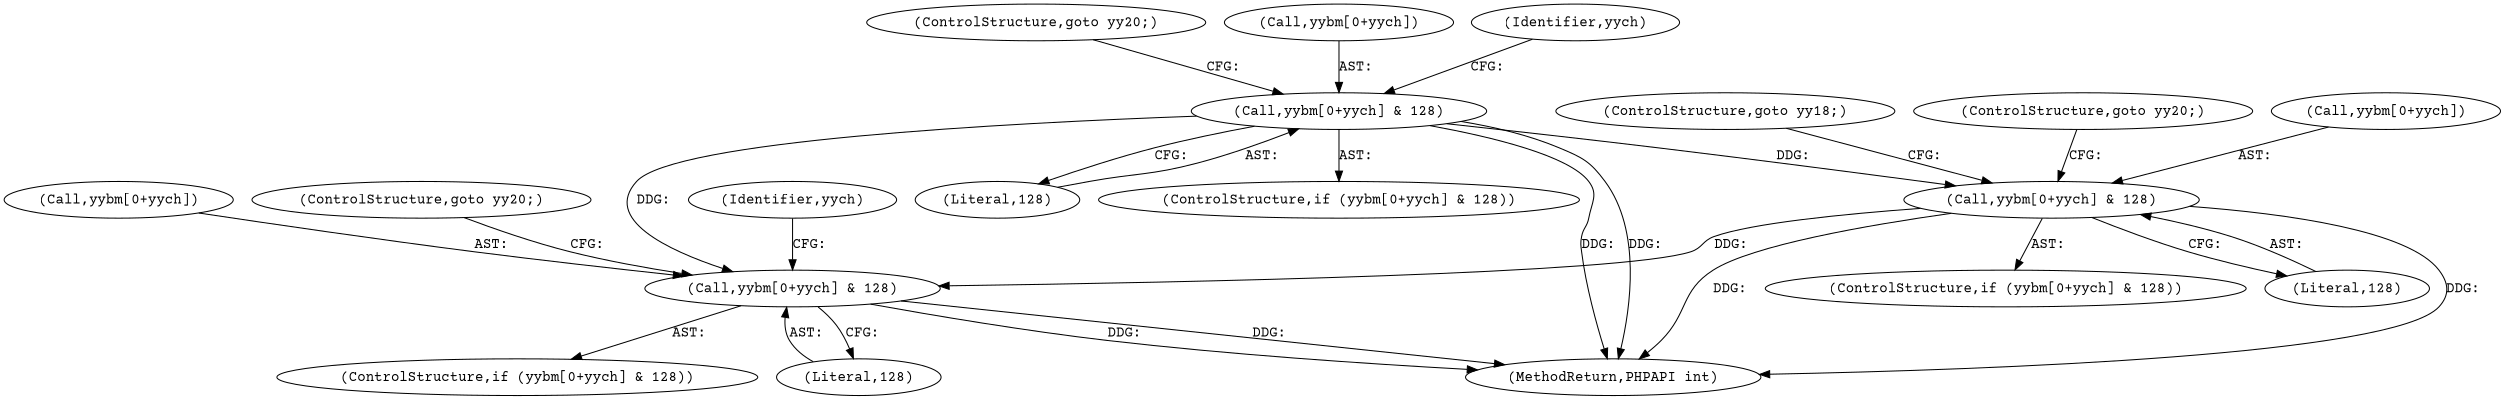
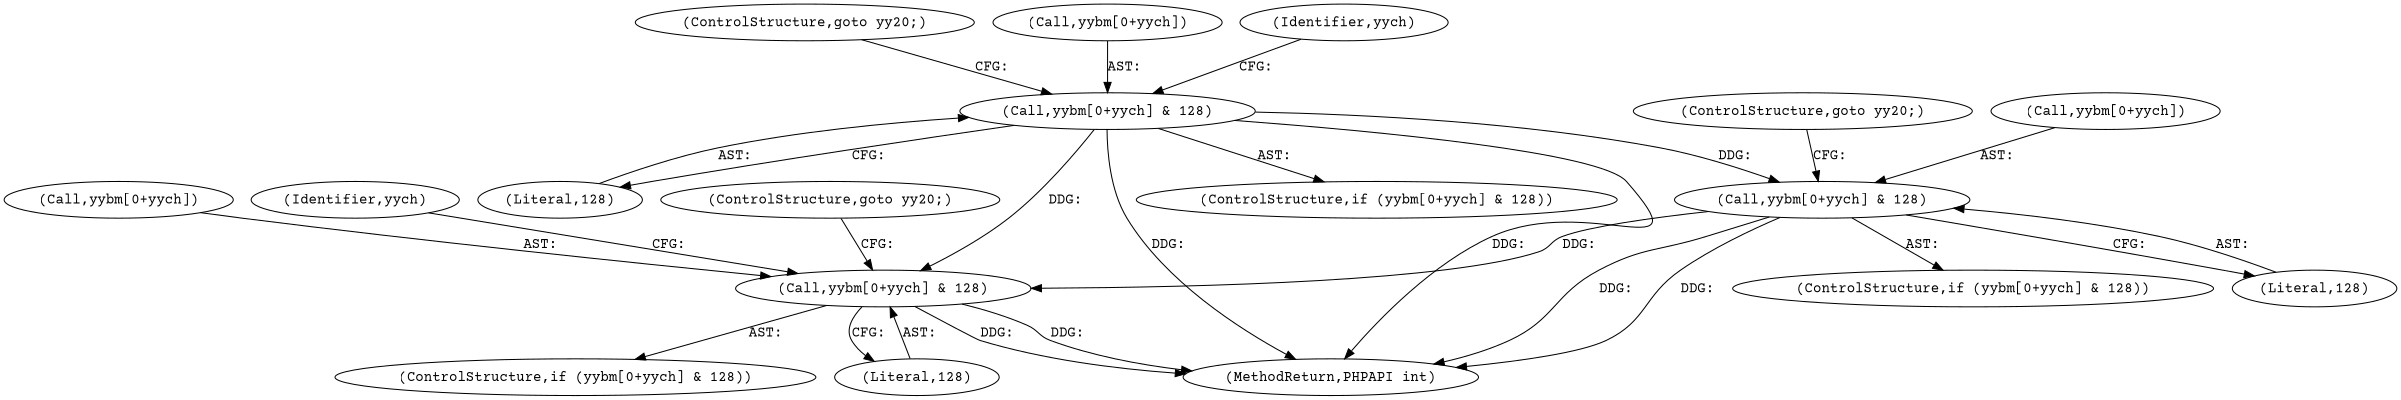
node "(ControlStructure,goto yy18;)": removed
